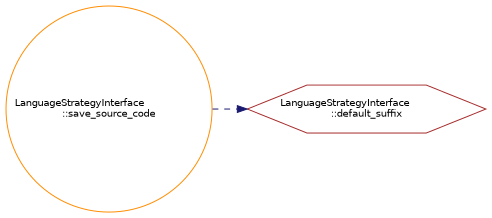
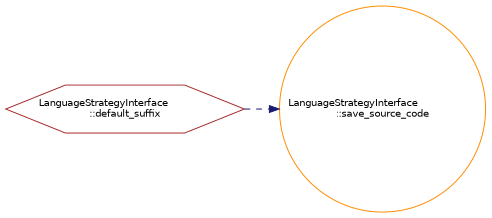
edge "LanguageStrategyInterface ::save_source_code" -> "LanguageStrategyInterface ::default_suffix": reversed
